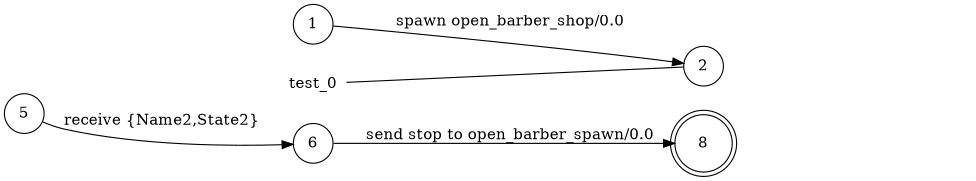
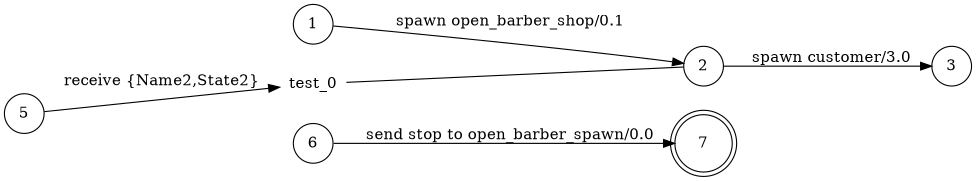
edge "1" -> "2": label "spawn open_barber_shop/0.0" -> "spawn open_barber_shop/0.1"
node "3": added
edge "5" -> "6": now "5" -> "test_0"
node "8": label "8" -> "7"
